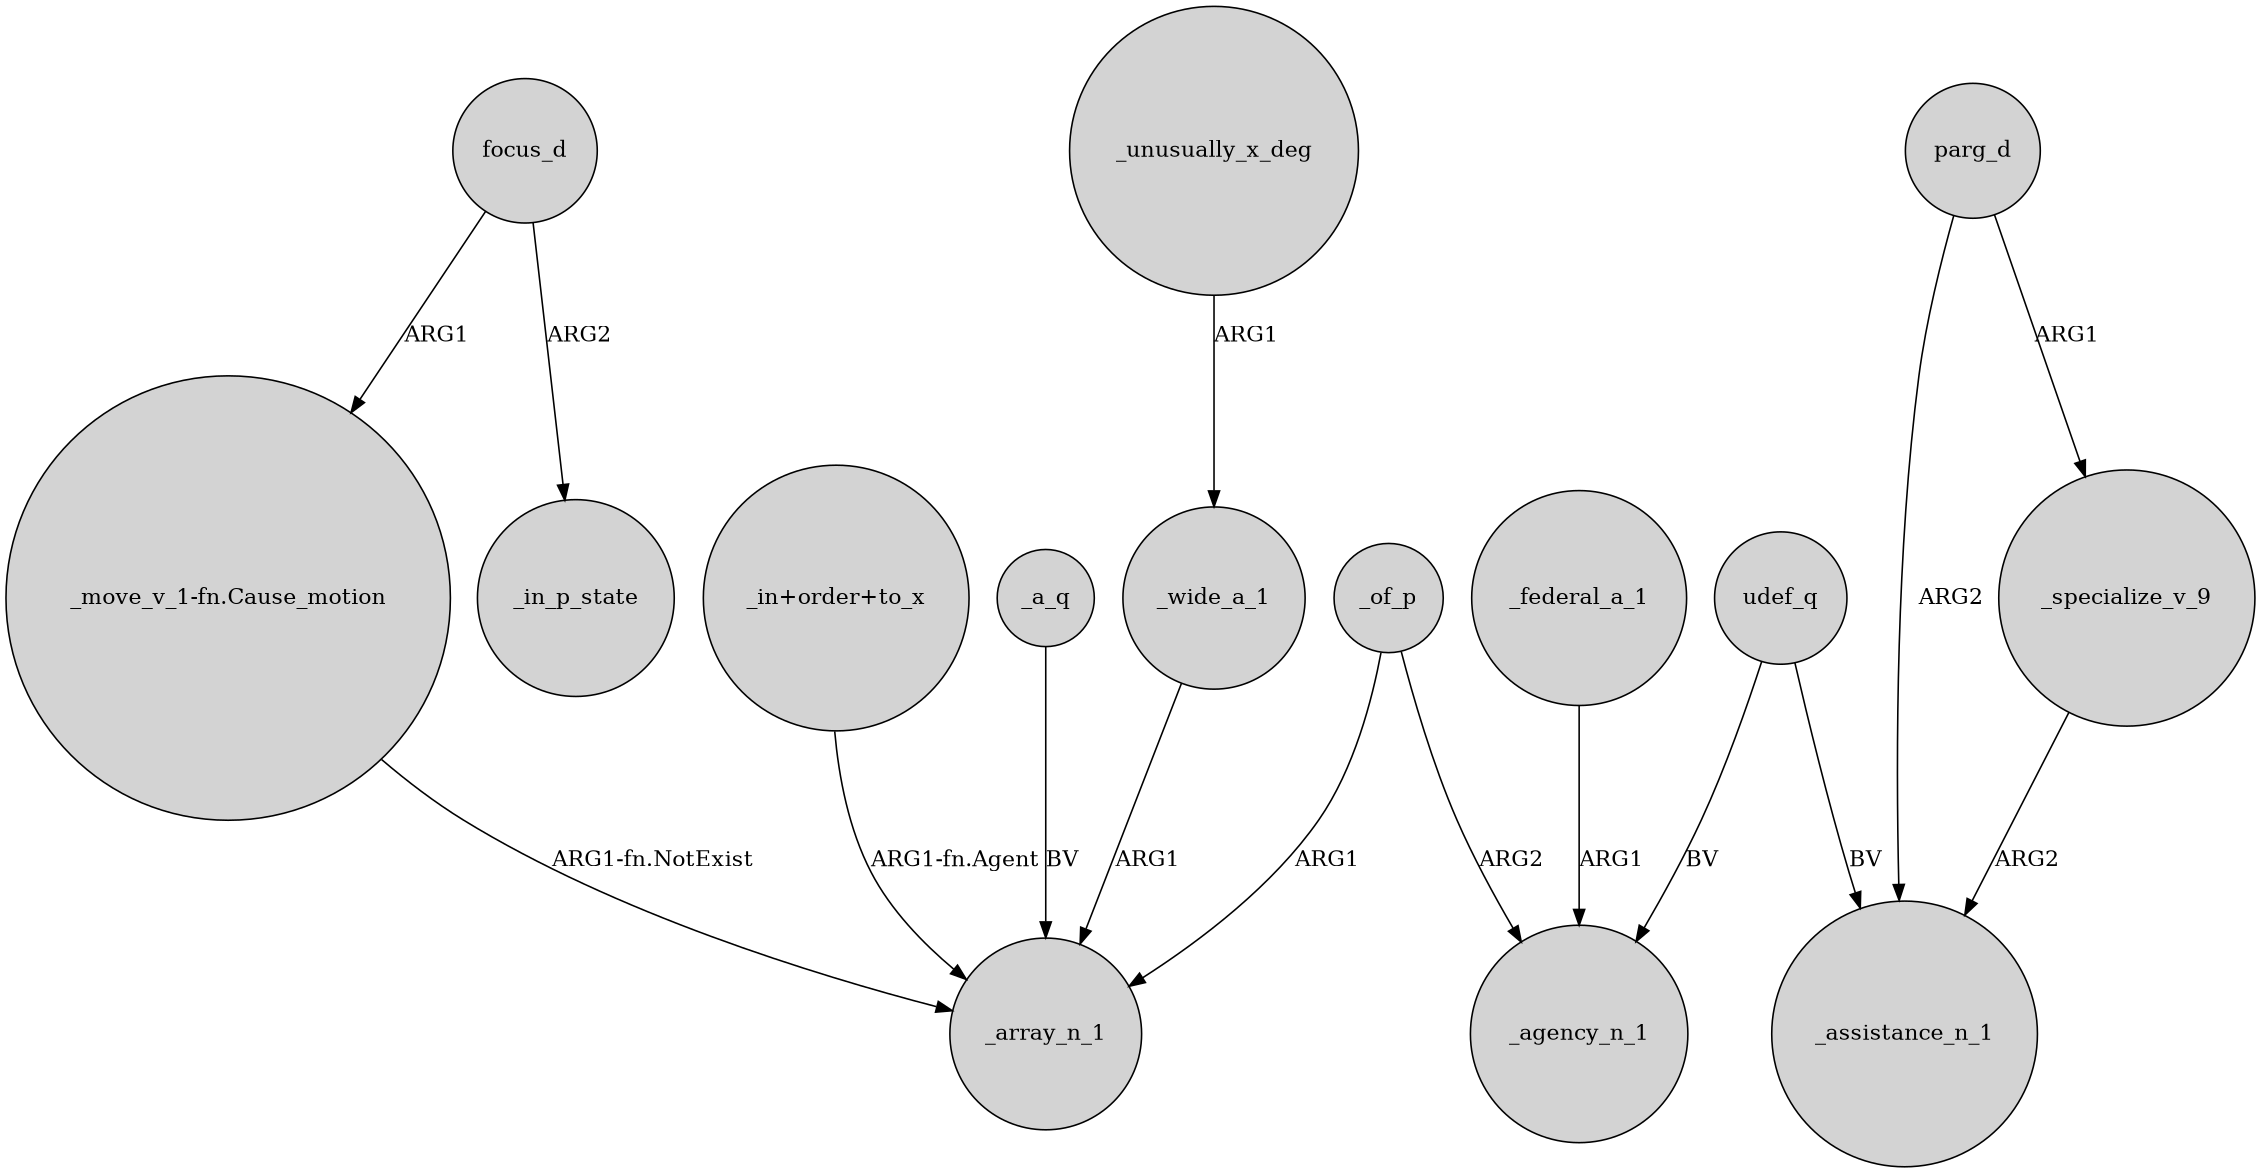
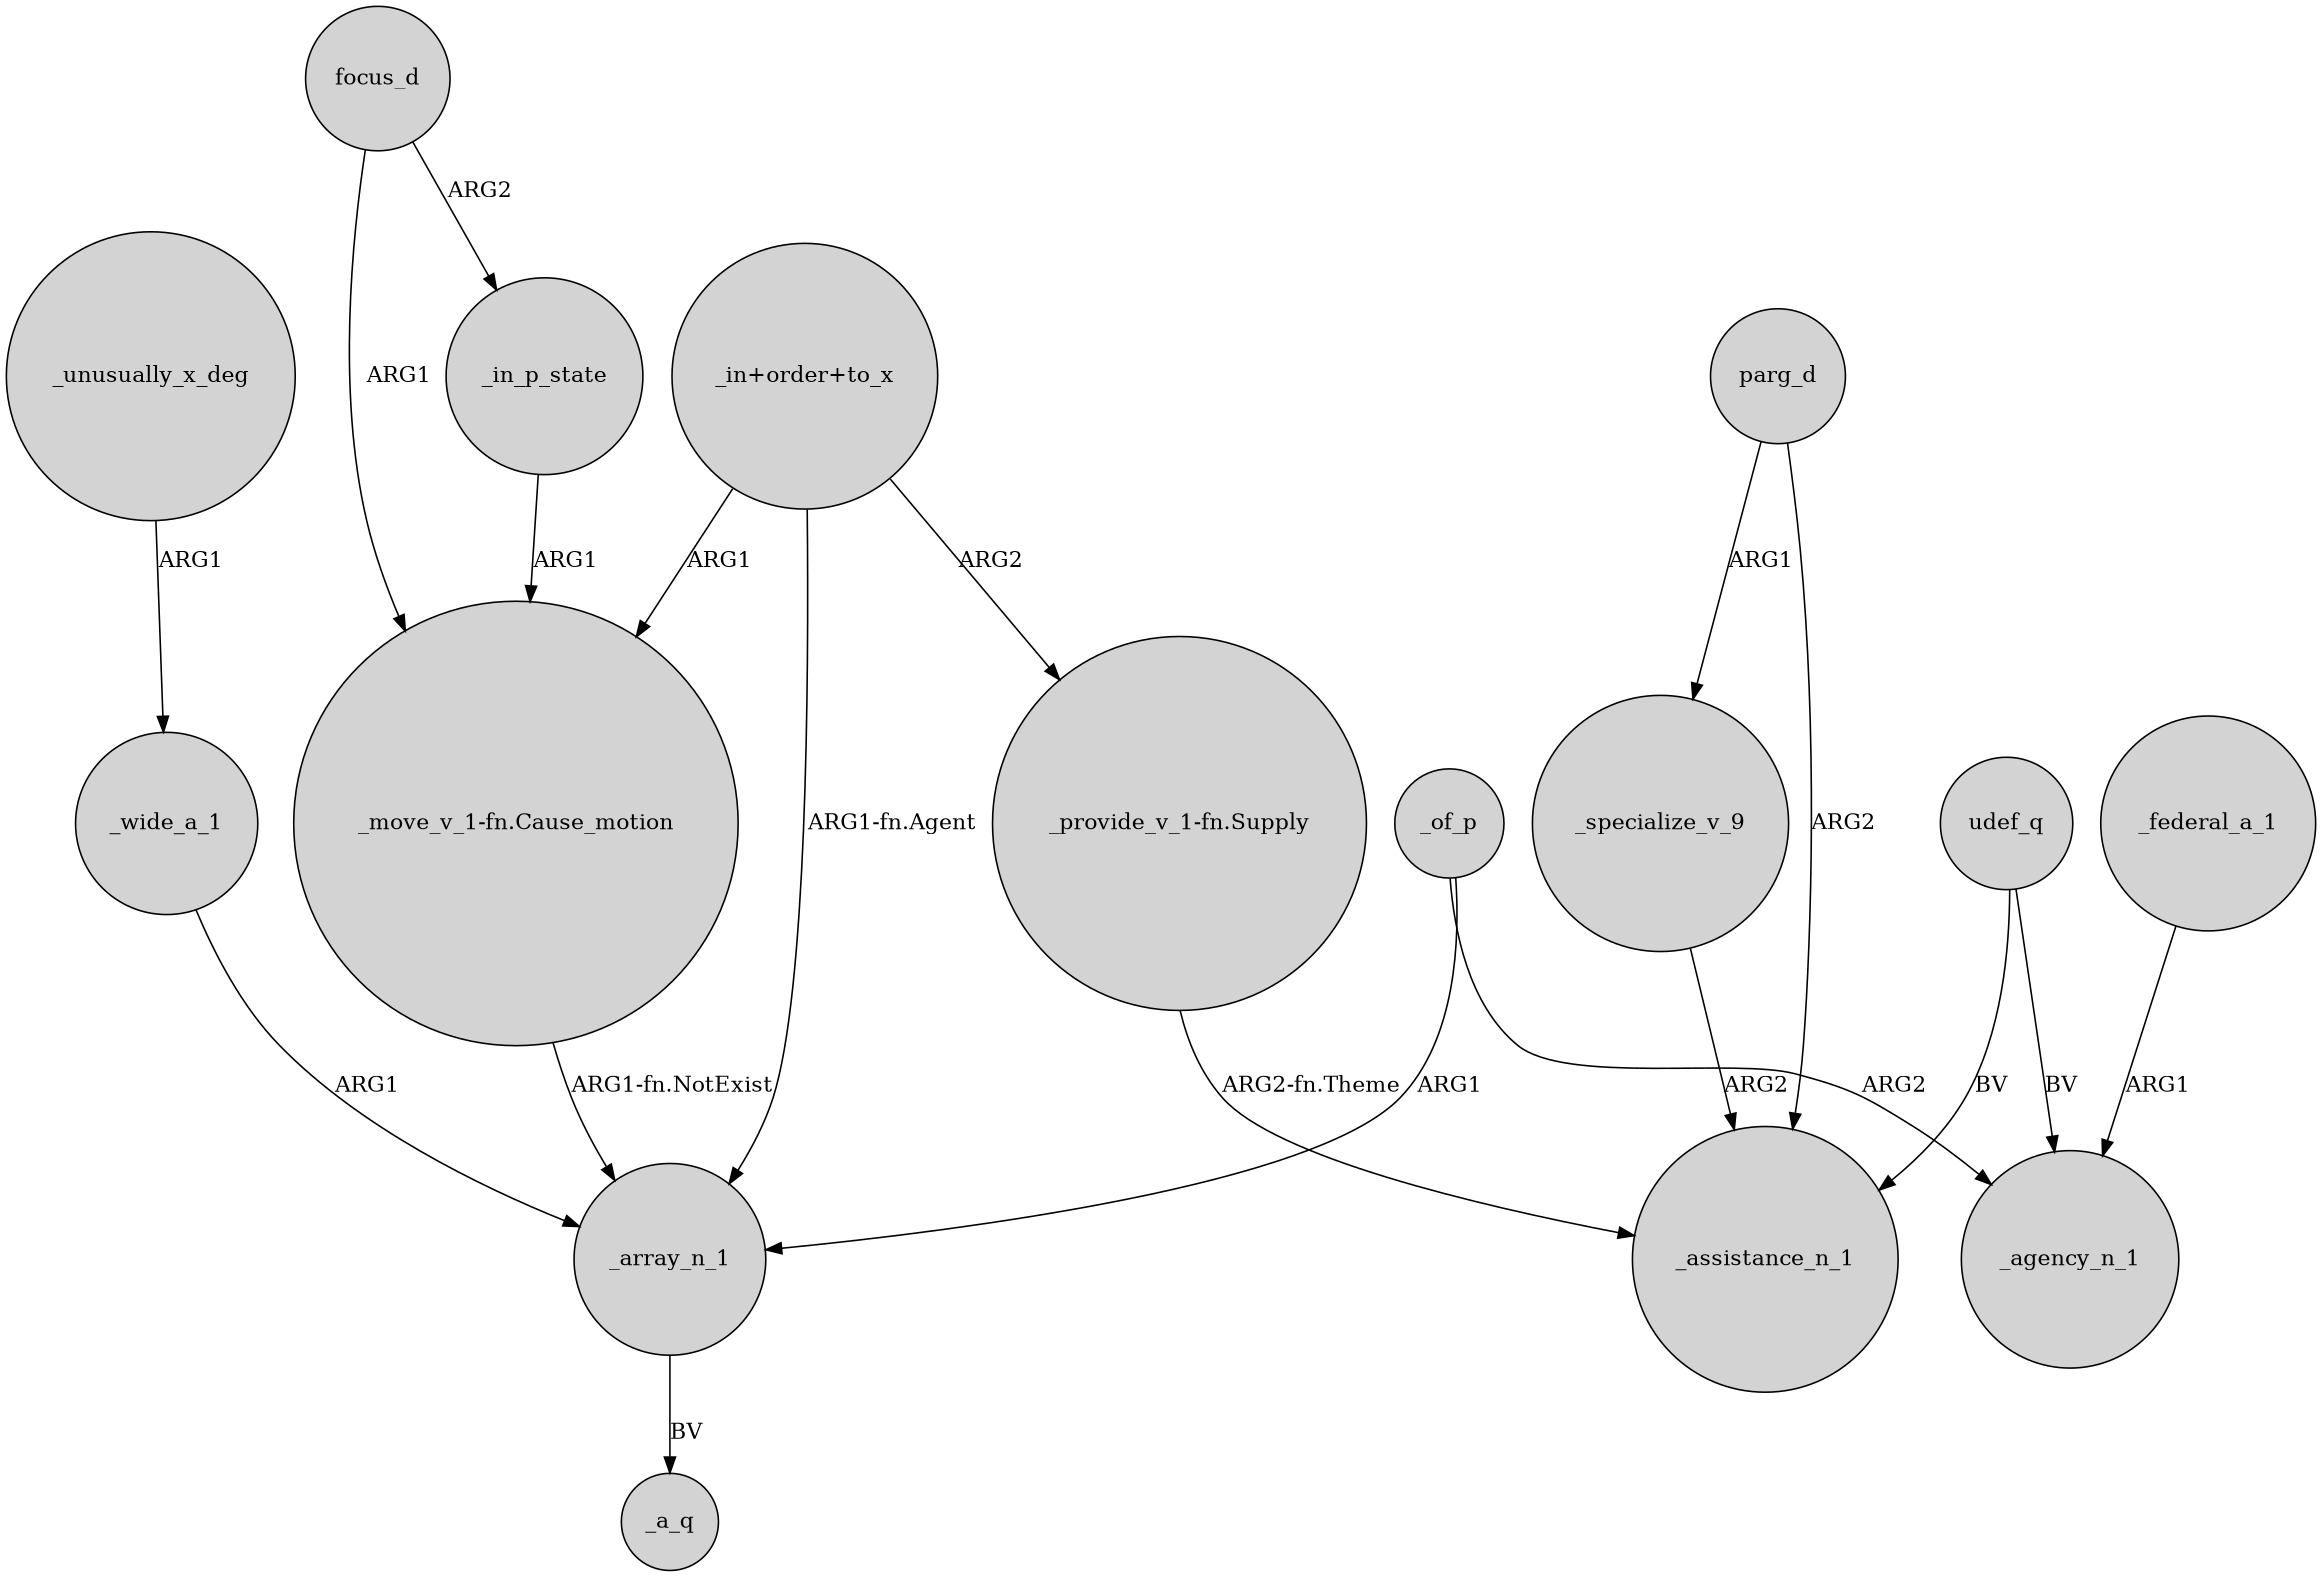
edge "_in_p_state" -> "_move_v_1-fn.Cause_motion": added, label "ARG1"
edge "_in+order+to_x" -> "_move_v_1-fn.Cause_motion": added, label "ARG1"
edge "_a_q" -> "_array_n_1": reversed
node "_provide_v_1-fn.Supply": added
